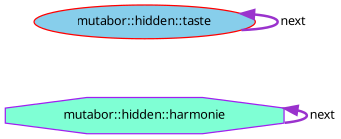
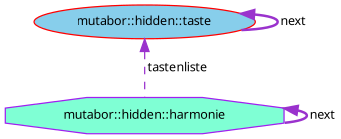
edge "mutabor::hidden::harmonie" -> "mutabor::hidden::taste": added, label "tastenliste"
